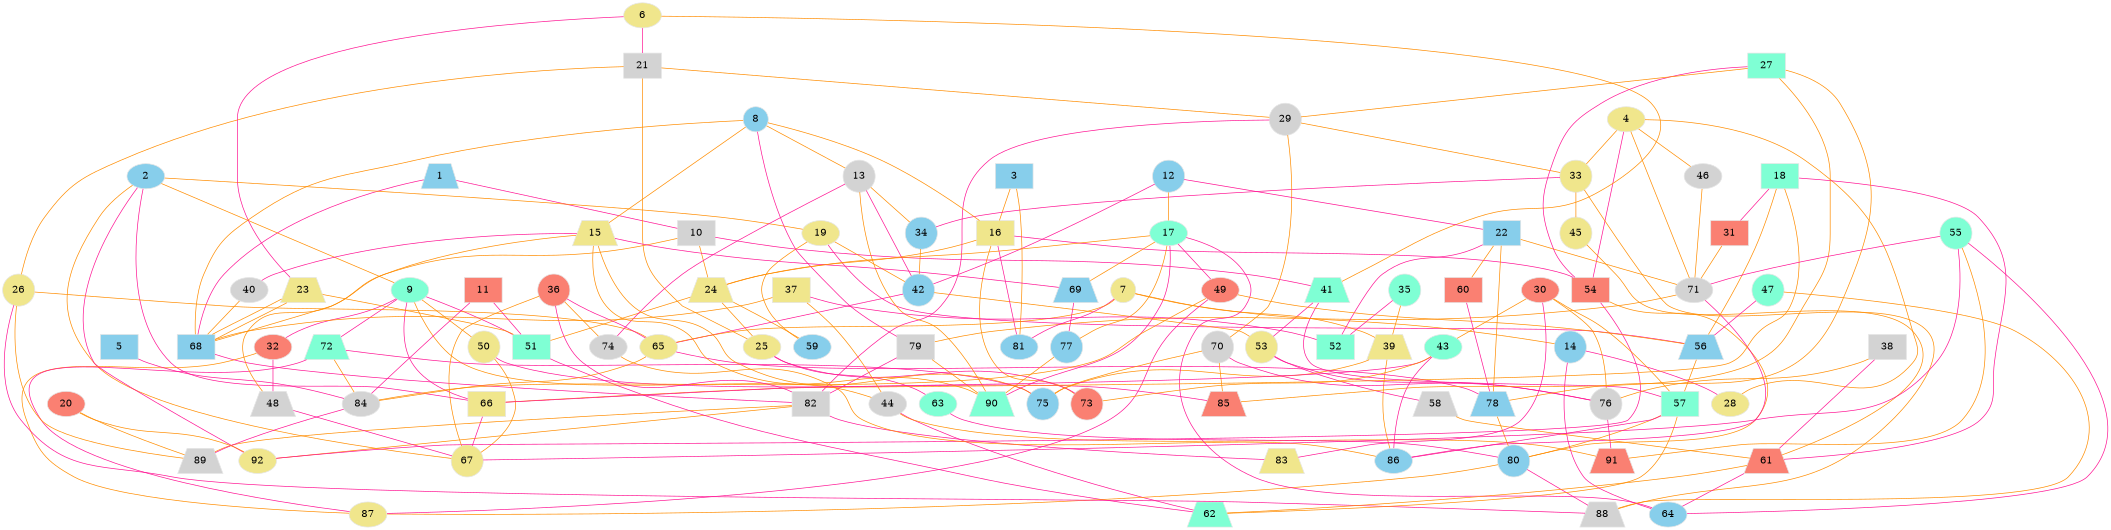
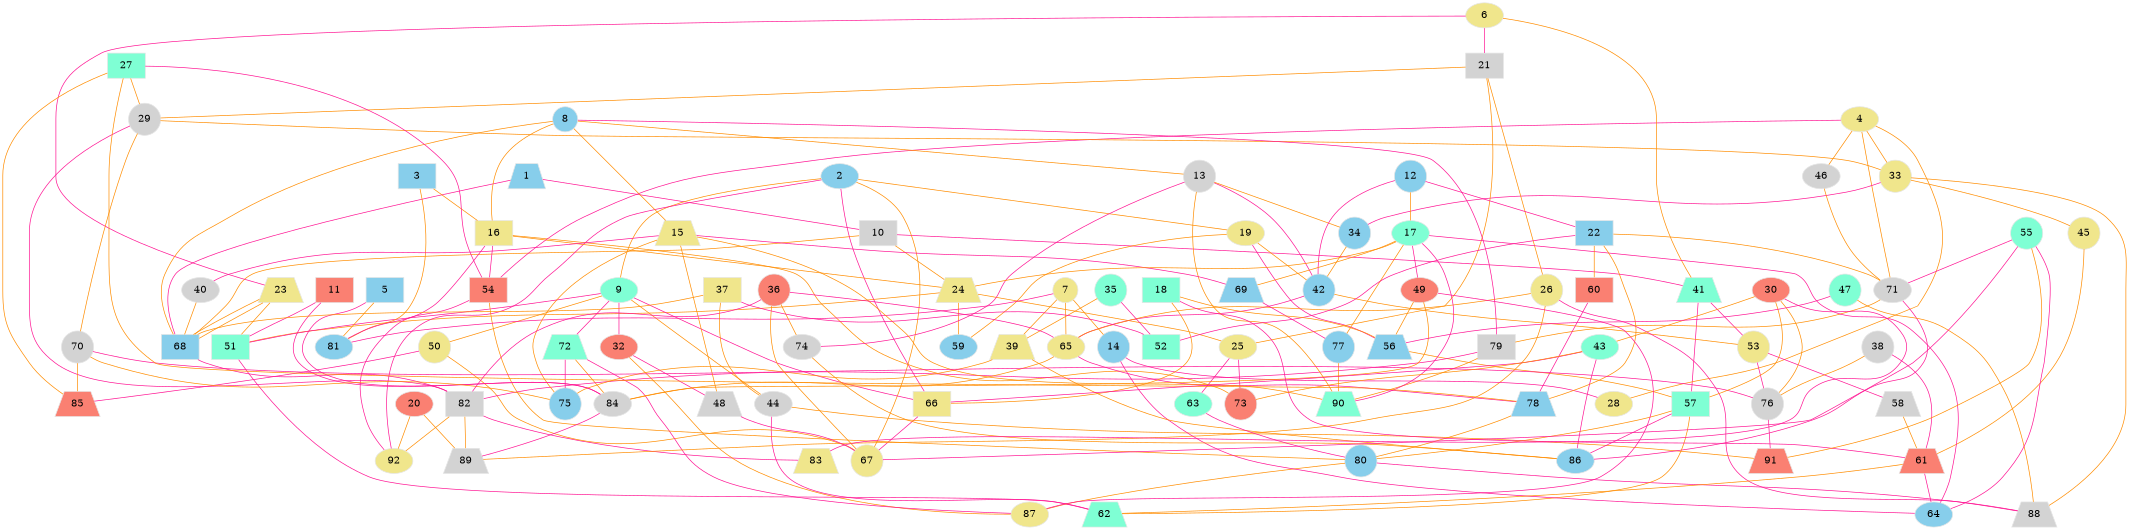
node "31": removed
edge "5" -- "81": added
node "38": shape box -> circle
